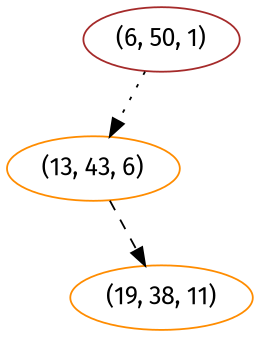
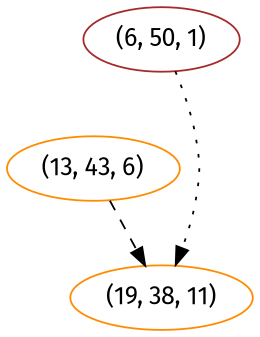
edge "(6, 50, 1)" -> "(13, 43, 6)": now "(6, 50, 1)" -> "(19, 38, 11)"
